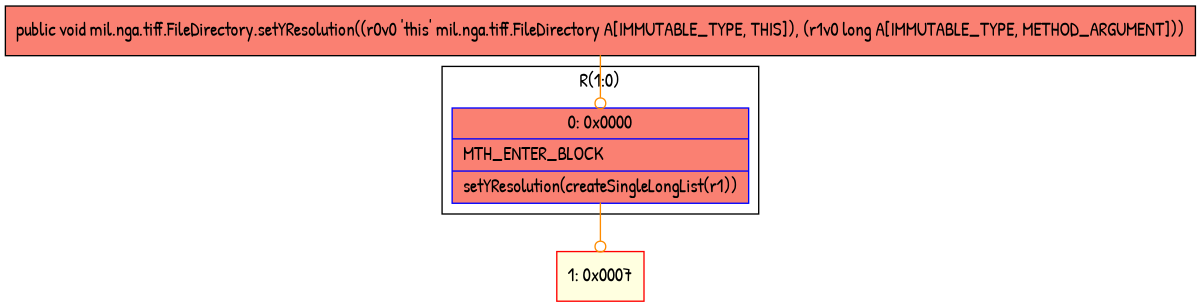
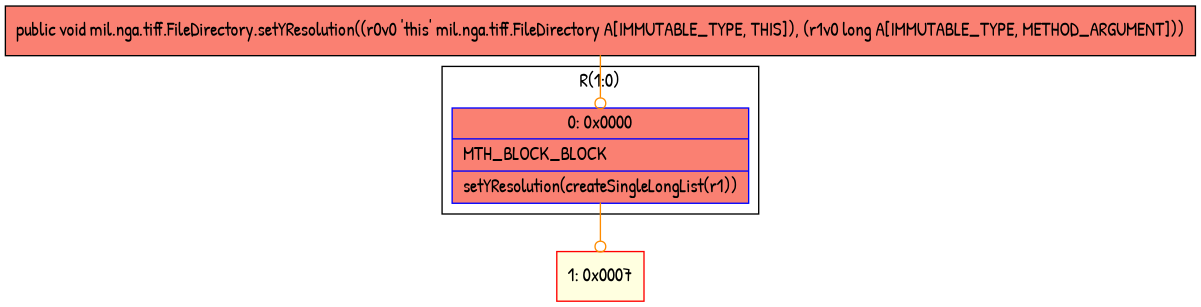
node "0: 0x0000": text "MTH_ENTER_BLOCK" -> "MTH_BLOCK_BLOCK"
